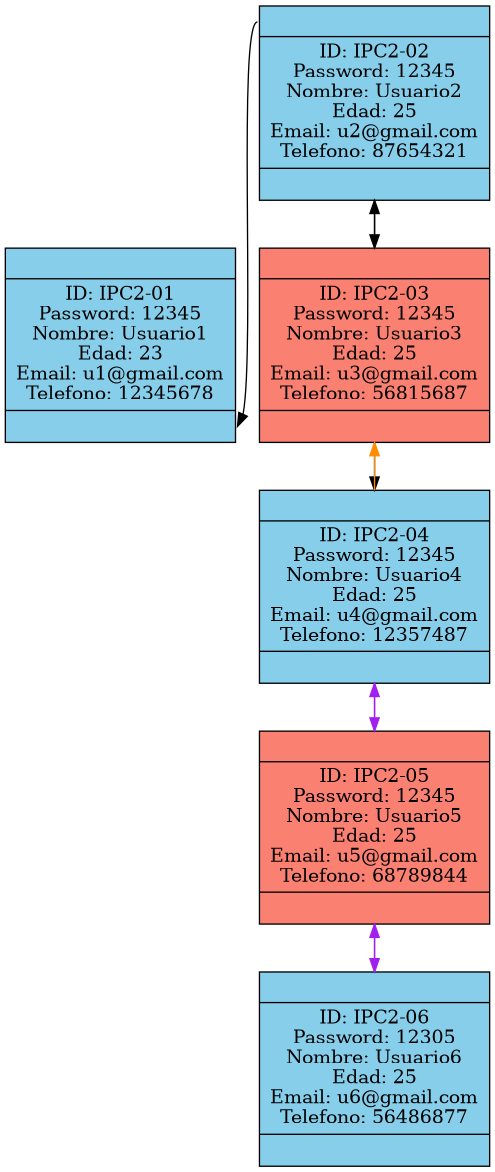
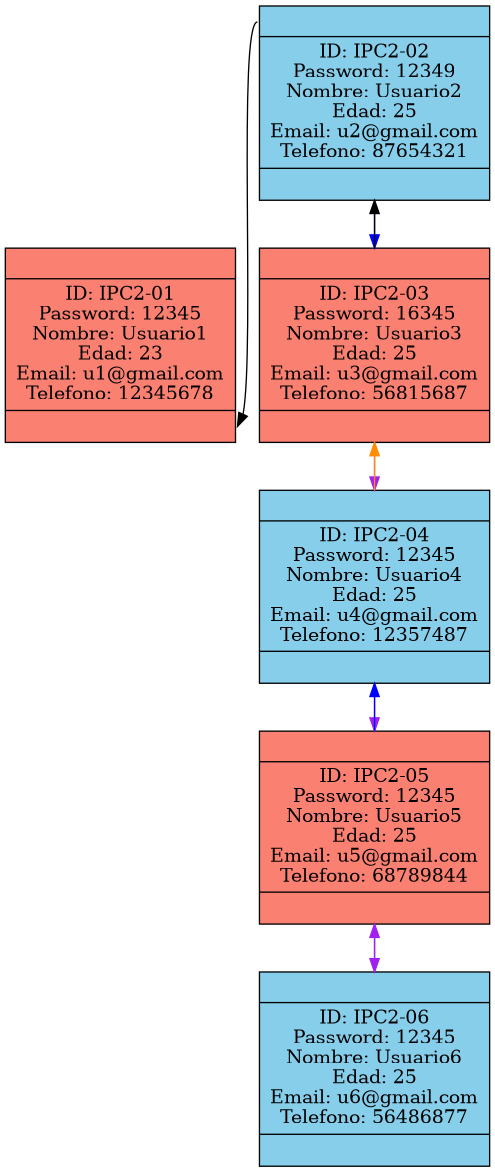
node "ID: IPC2-02": text "Password: 12345" -> "Password: 12349"
edge "ID: IPC2-02" -> "ID: IPC2-03": color black -> blue
node "ID: IPC2-03": text "Password: 12345" -> "Password: 16345"
node "ID: IPC2-01": fillcolor skyblue -> salmon
edge "ID: IPC2-03" -> "ID: IPC2-04": color black -> purple
edge "ID: IPC2-05" -> "ID: IPC2-04": color purple -> blue
node "ID: IPC2-06": text "Password: 12305" -> "Password: 12345"
